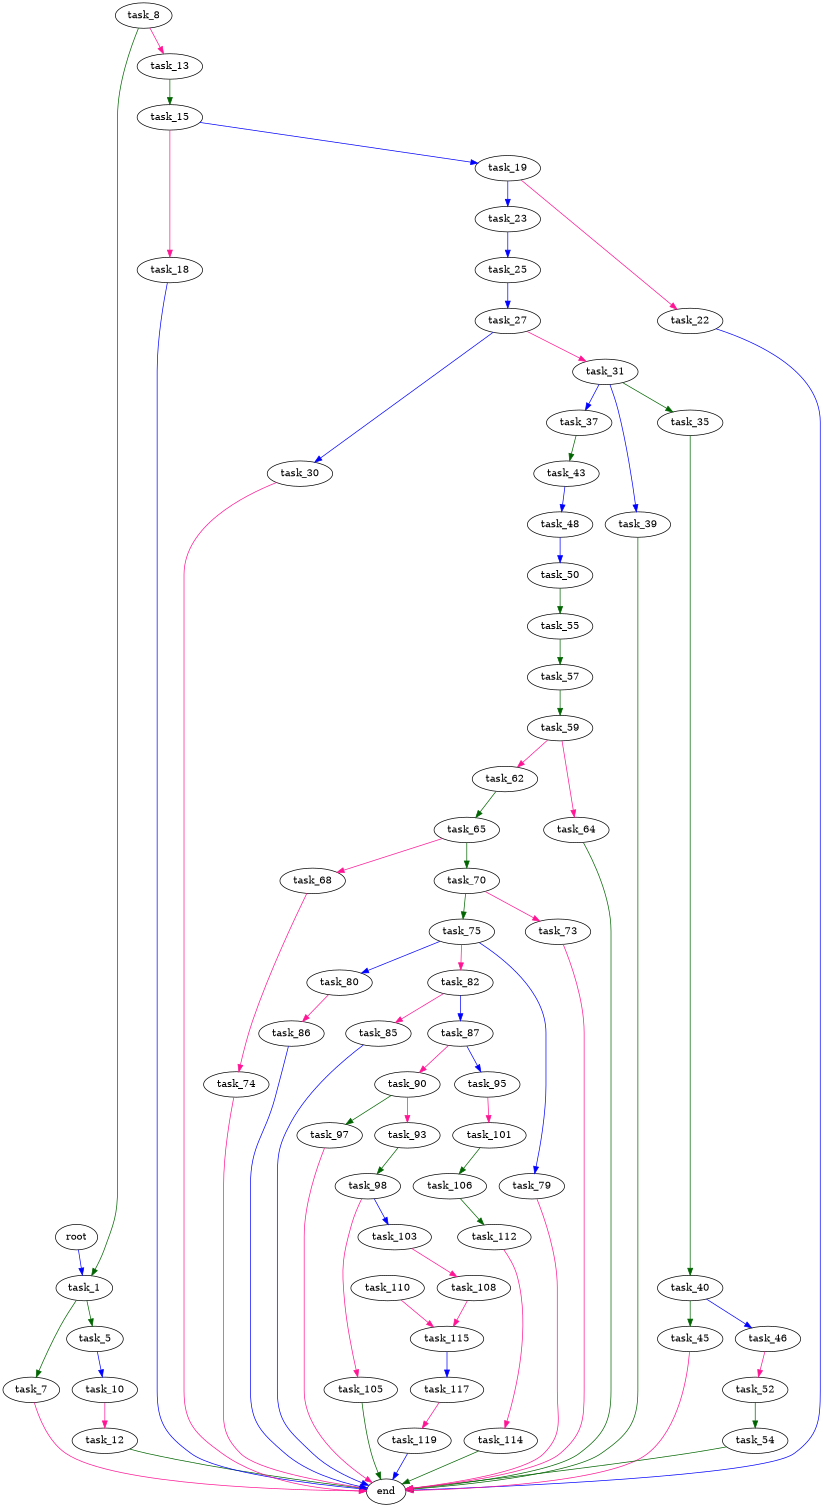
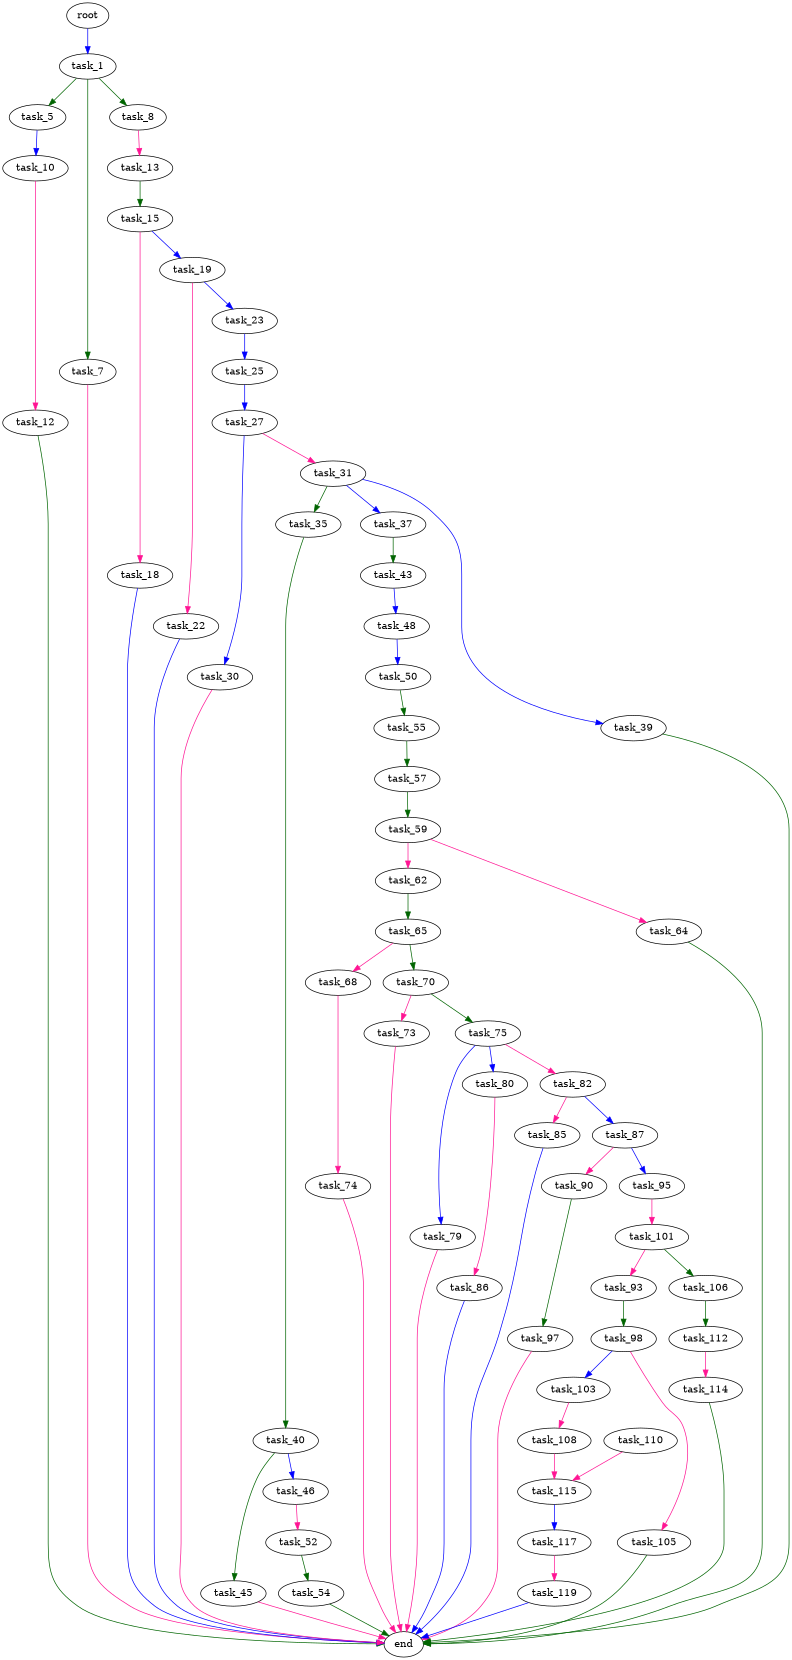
edge "task_8" -> "task_1": reversed
edge "task_90" -> "task_93": now "task_101" -> "task_93"
